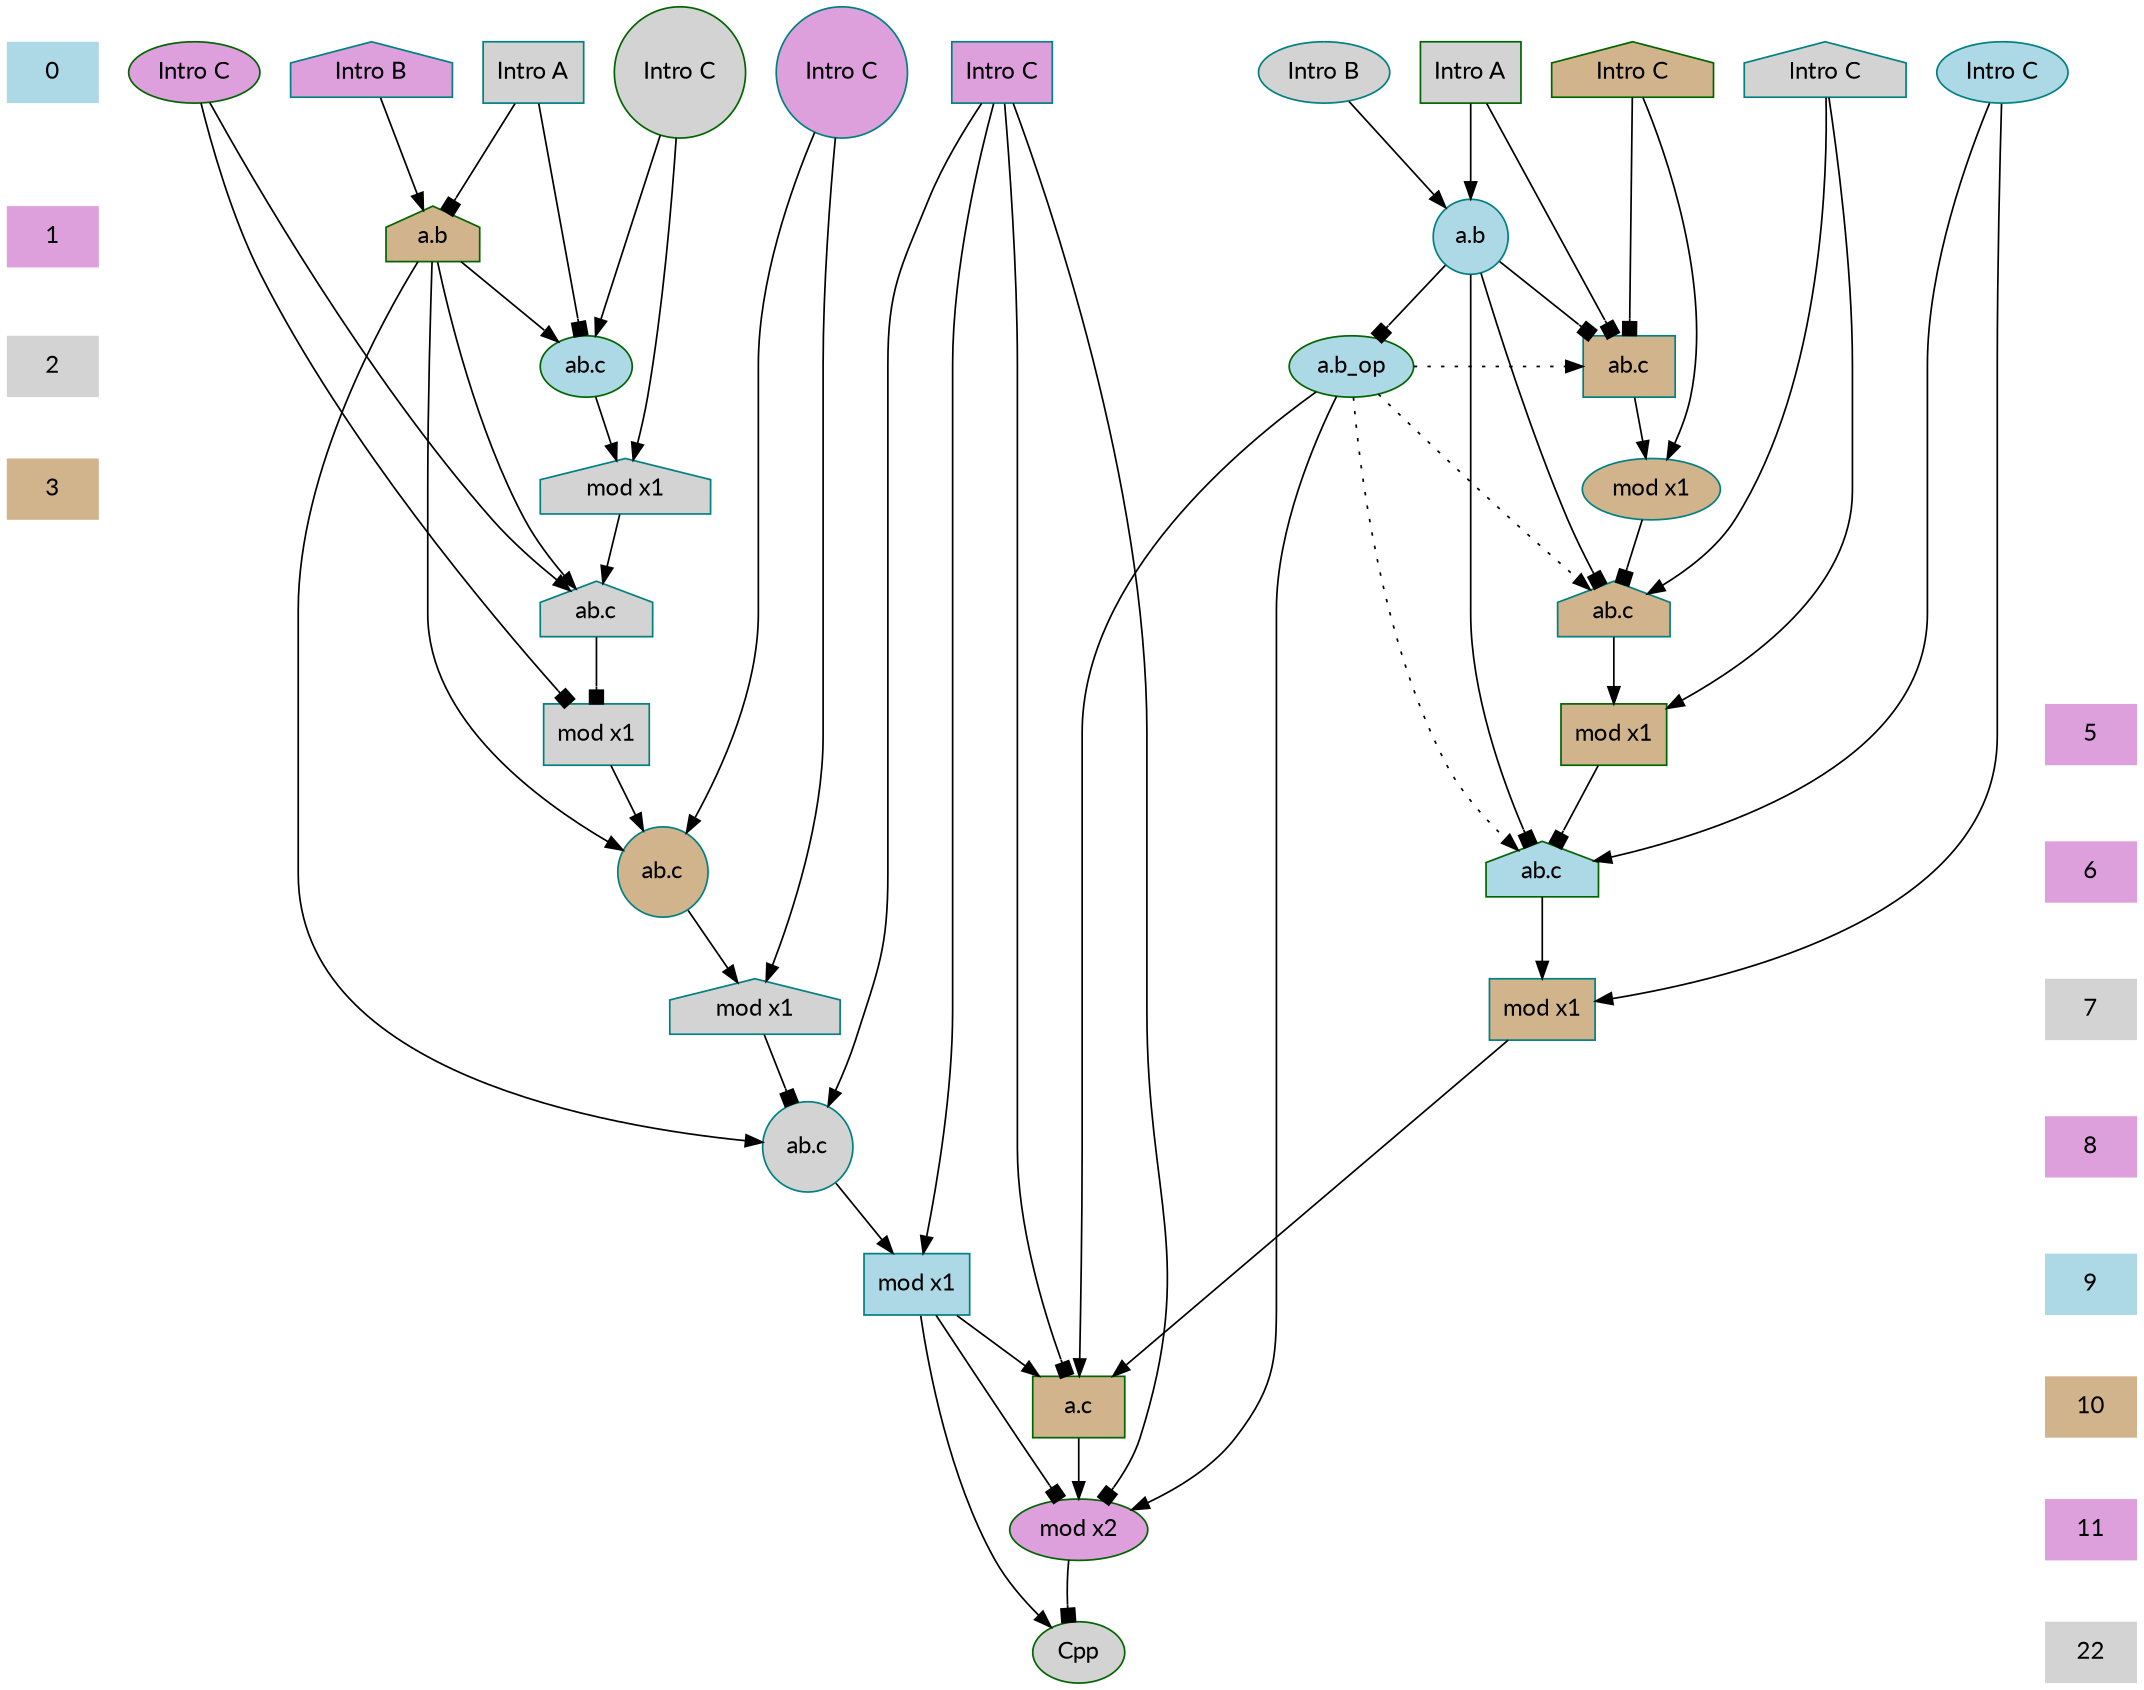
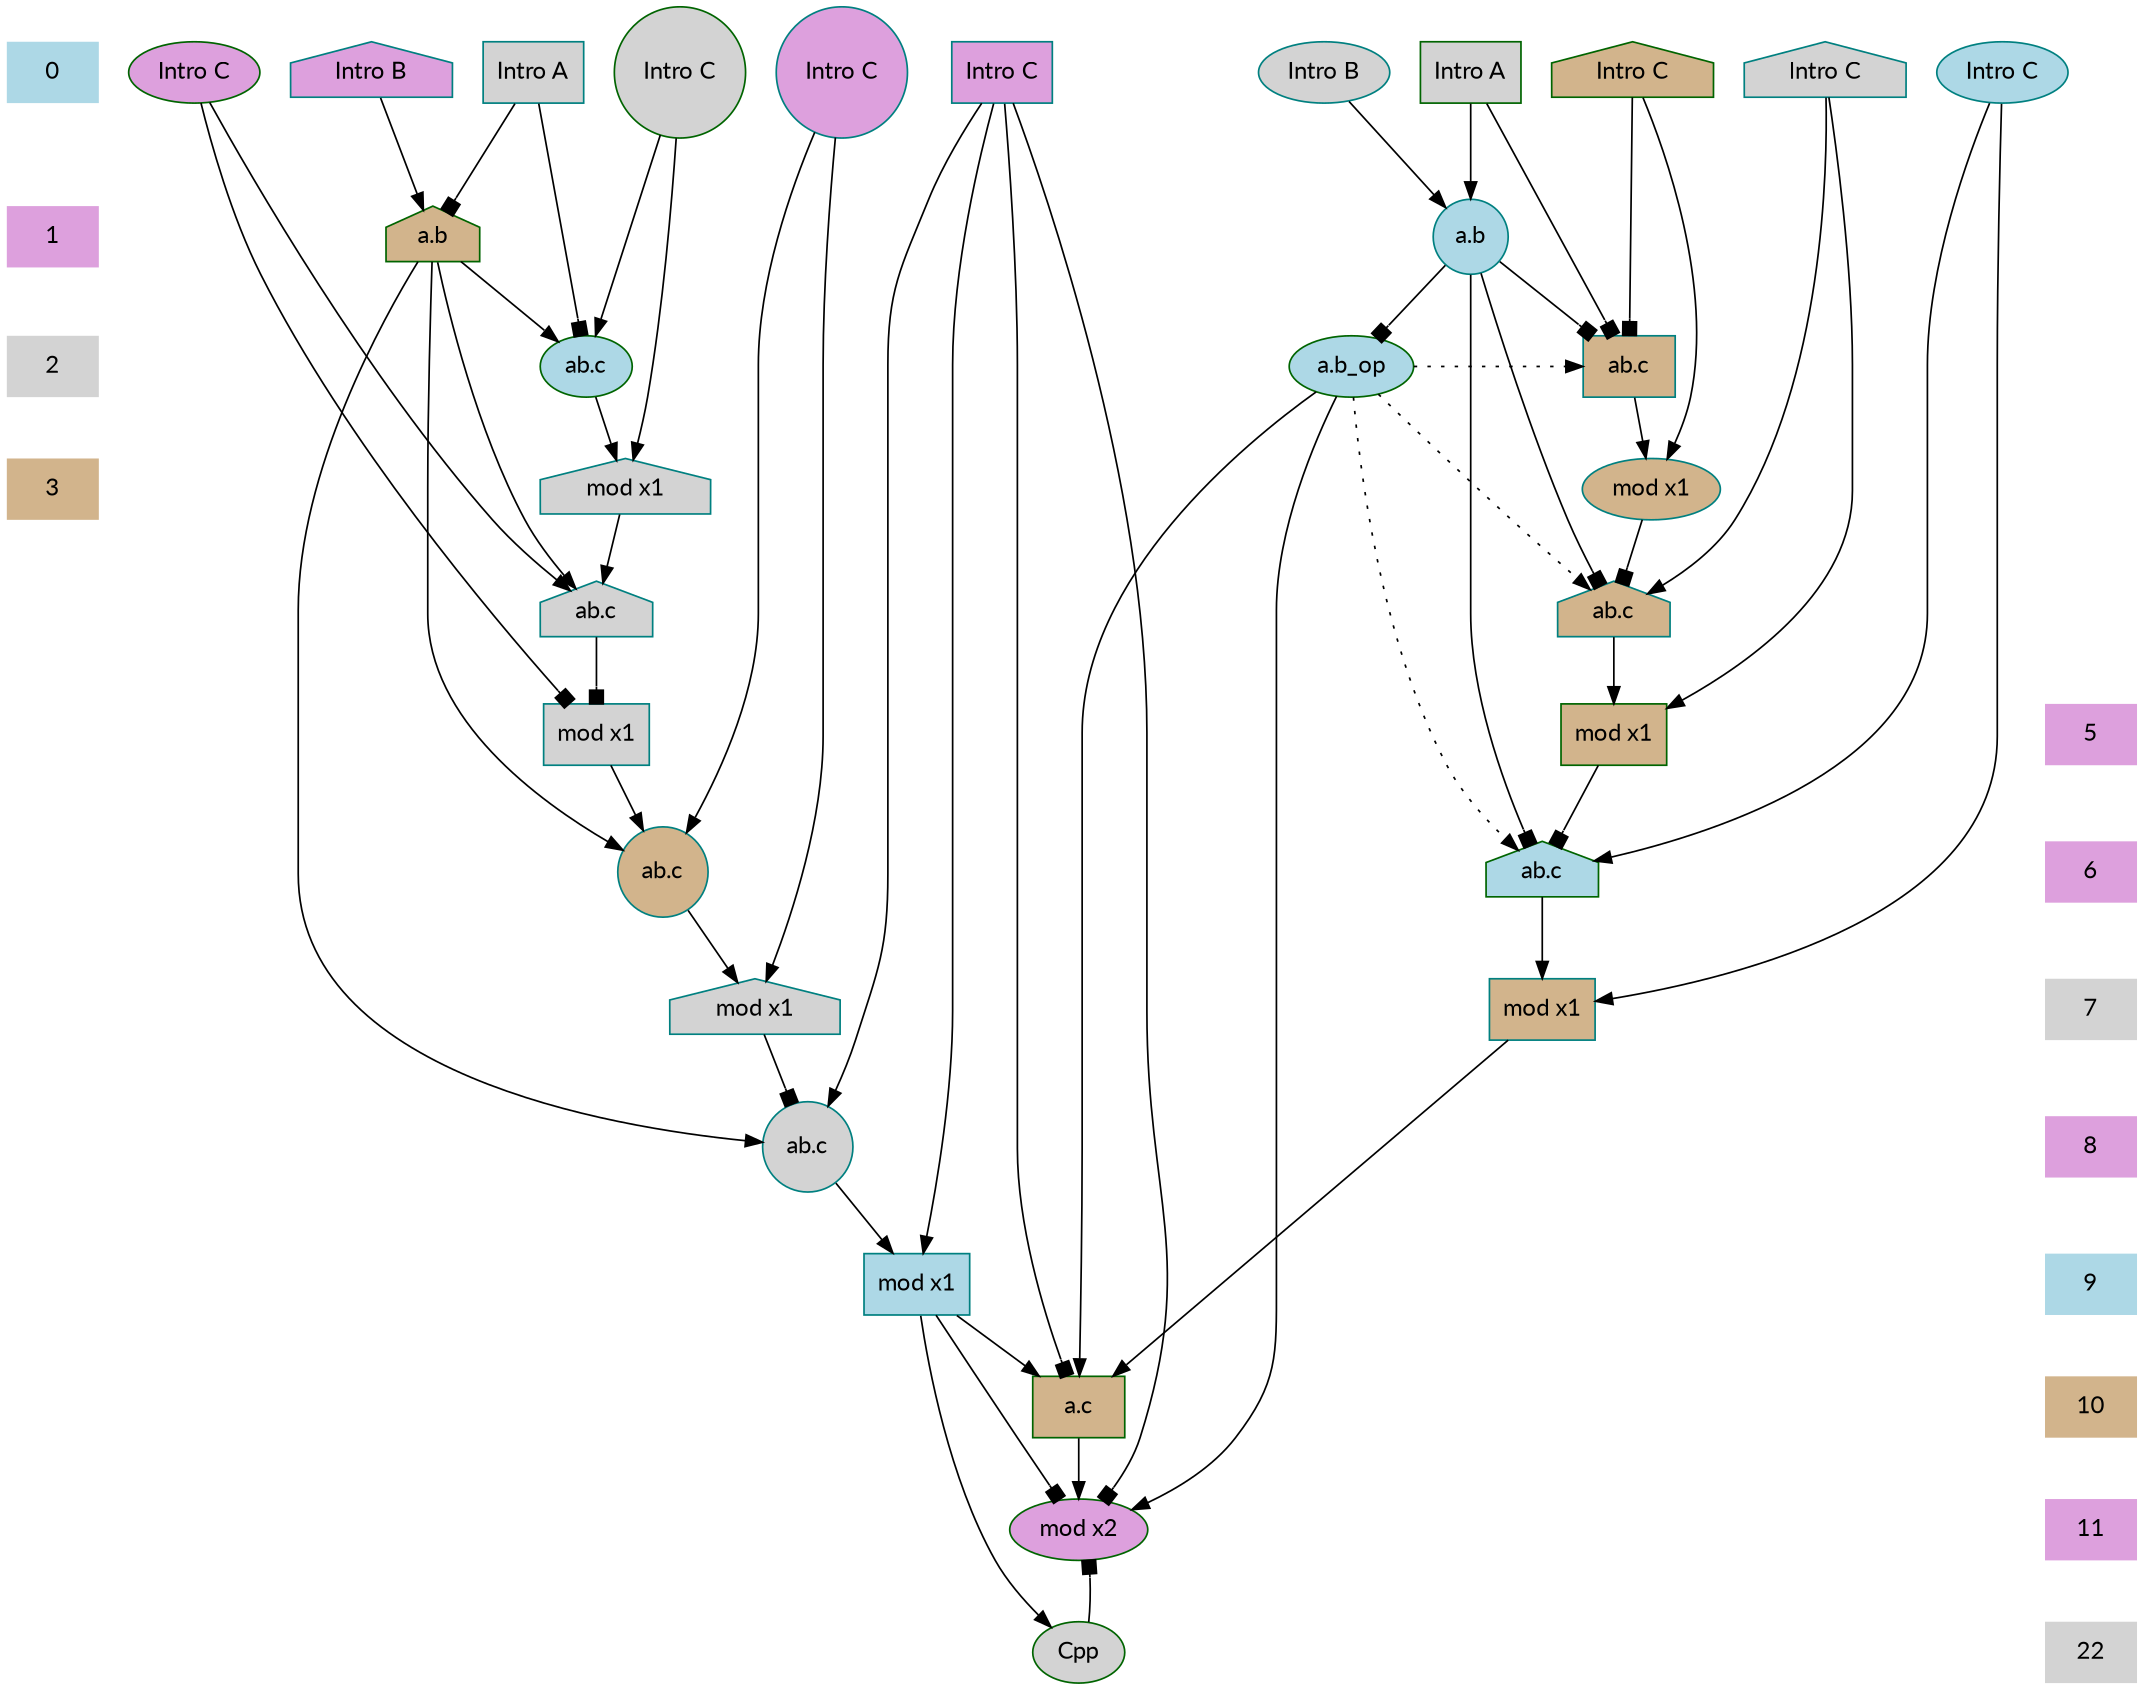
edge "mod x2" -> "Cpp": reversed
